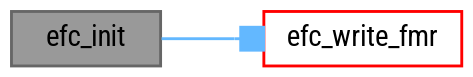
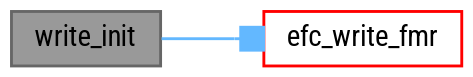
node "efc_init": label "efc_init" -> "write_init"
